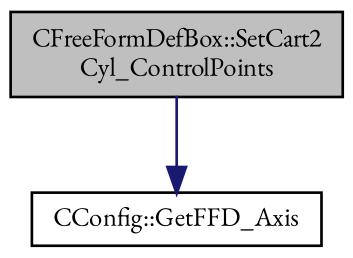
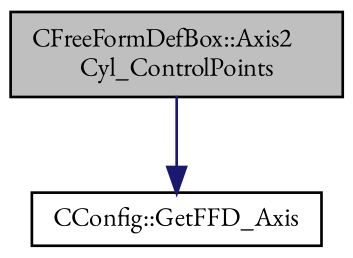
node "CFreeFormDefBox::SetCart2 Cyl_ControlPoints": label "CFreeFormDefBox::SetCart2 Cyl_ControlPoints" -> "CFreeFormDefBox::Axis2 Cyl_ControlPoints"
